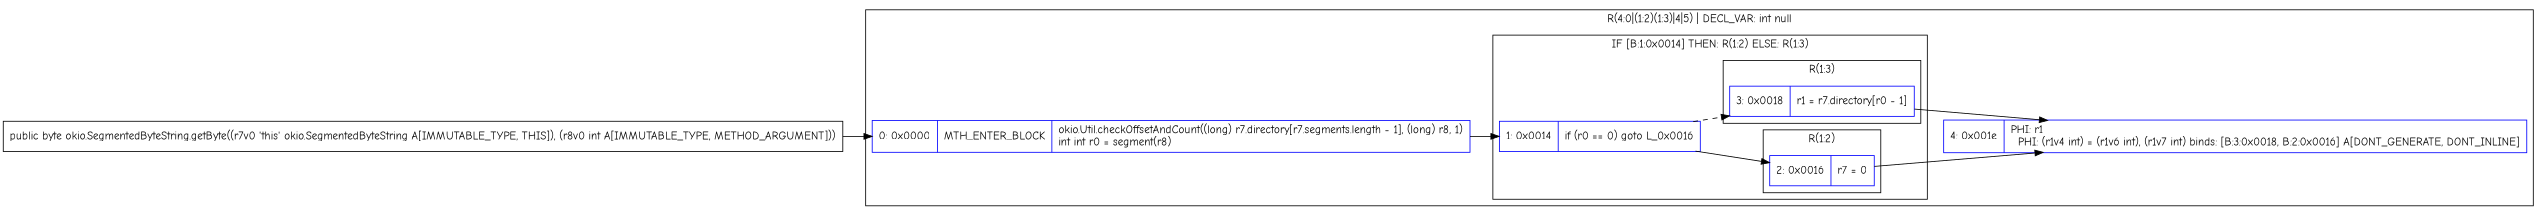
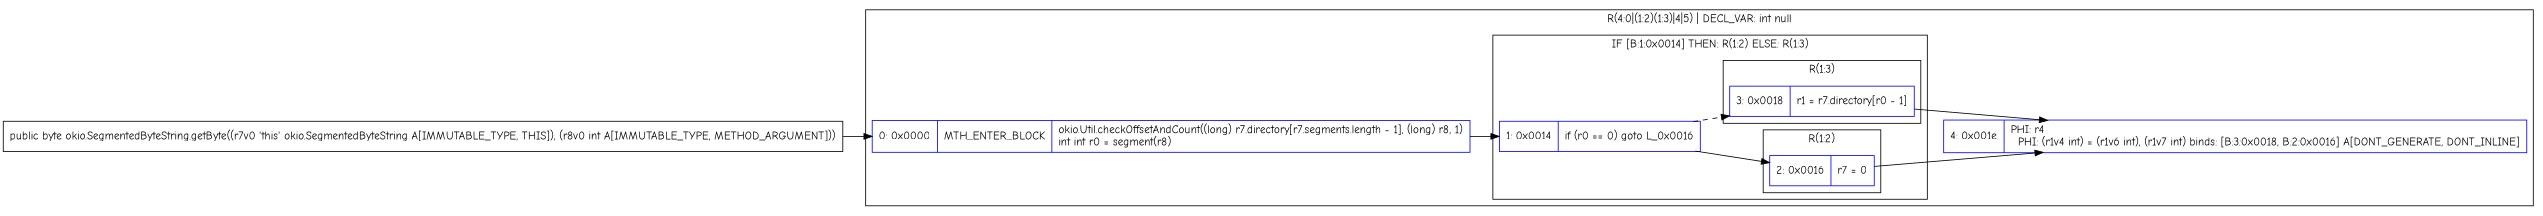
node "4: 0x001e": text "PHI: r1" -> "PHI: r4"
